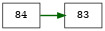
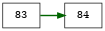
edge "84" -> "83": reversed
